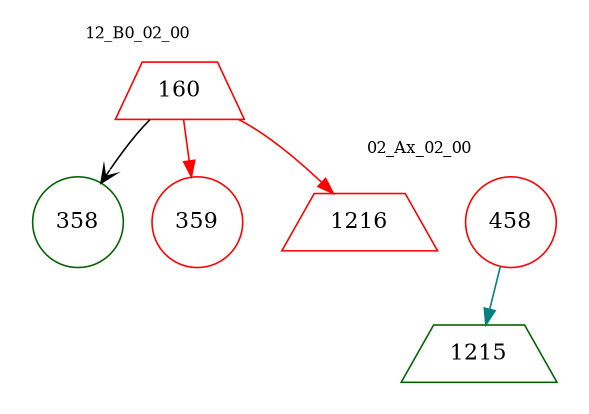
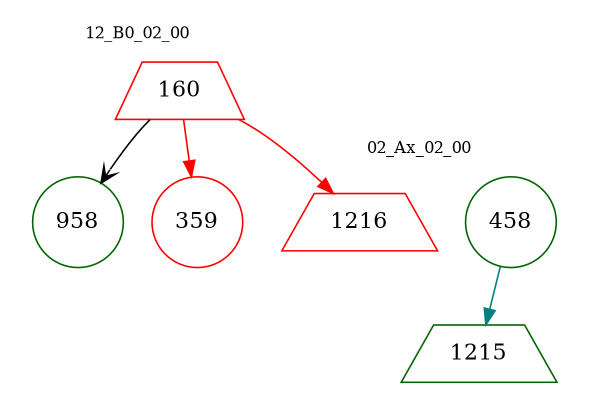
node "358": label "358" -> "958"
node "458": color red -> darkgreen
